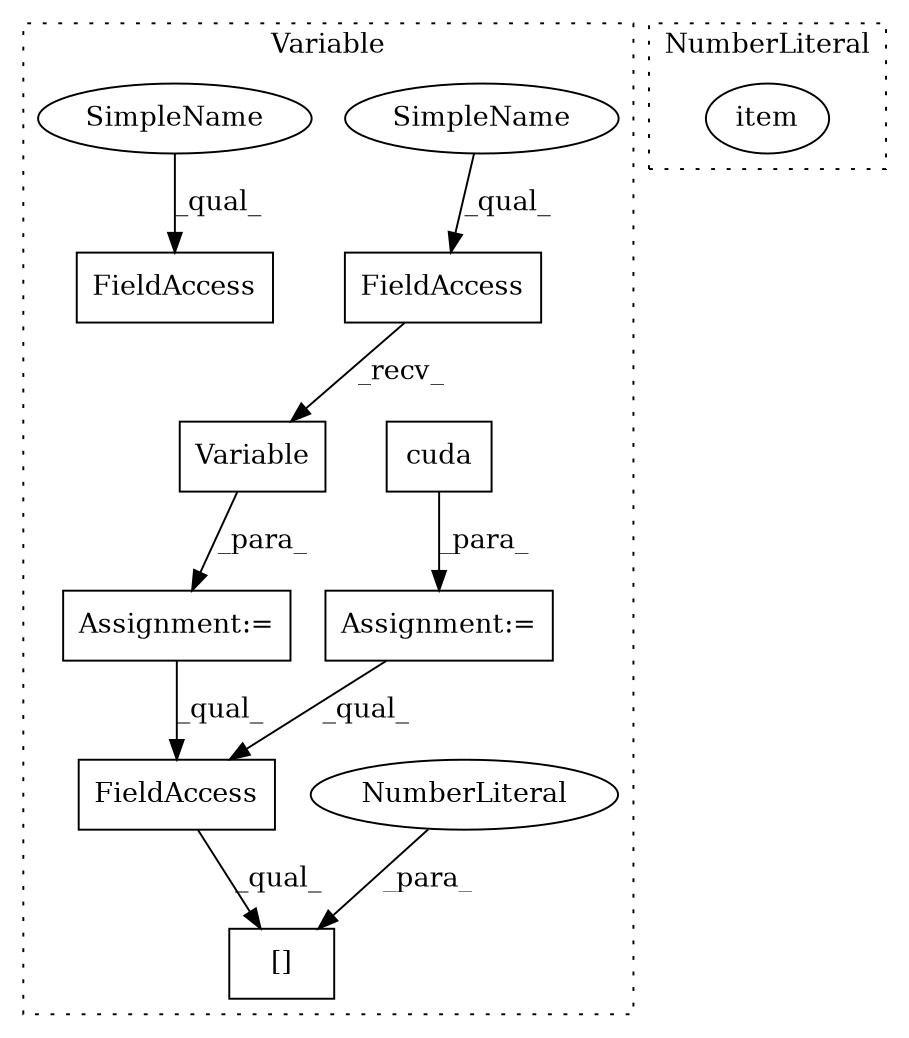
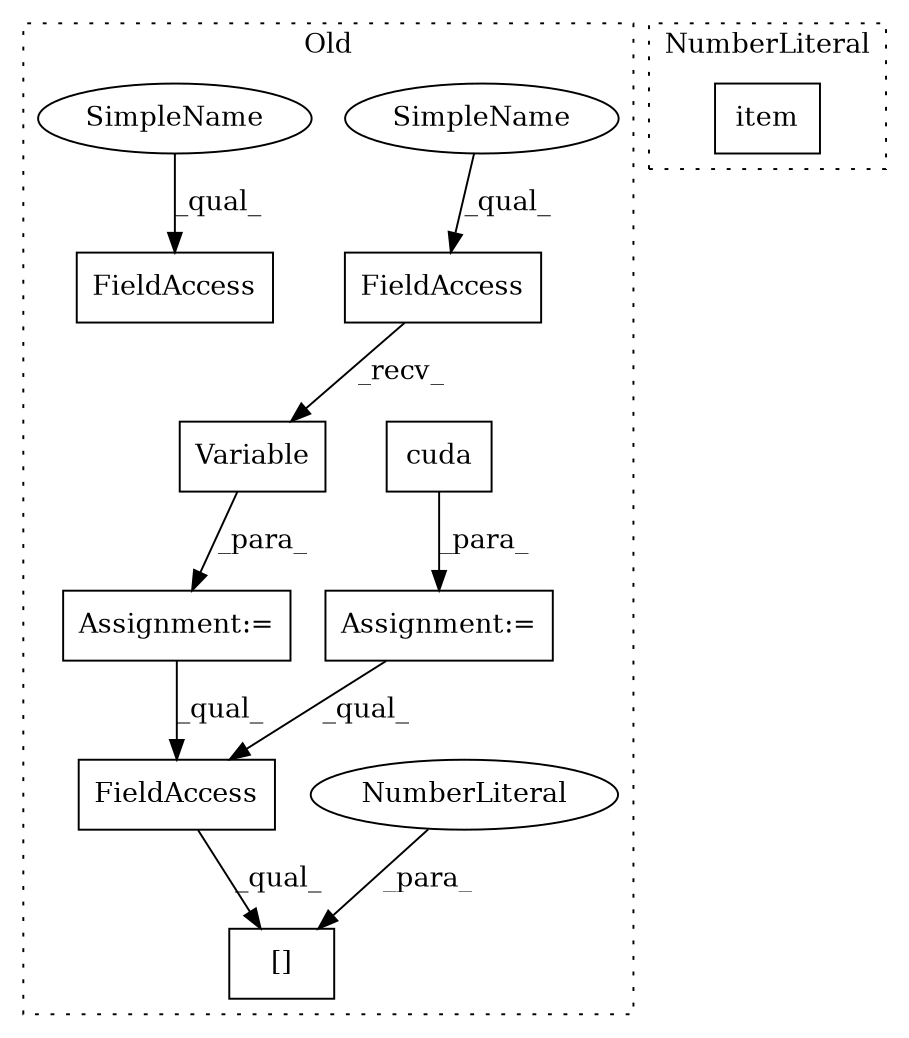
cluster "Variable": label "Variable" -> "Old"
node "item": shape ellipse -> box
